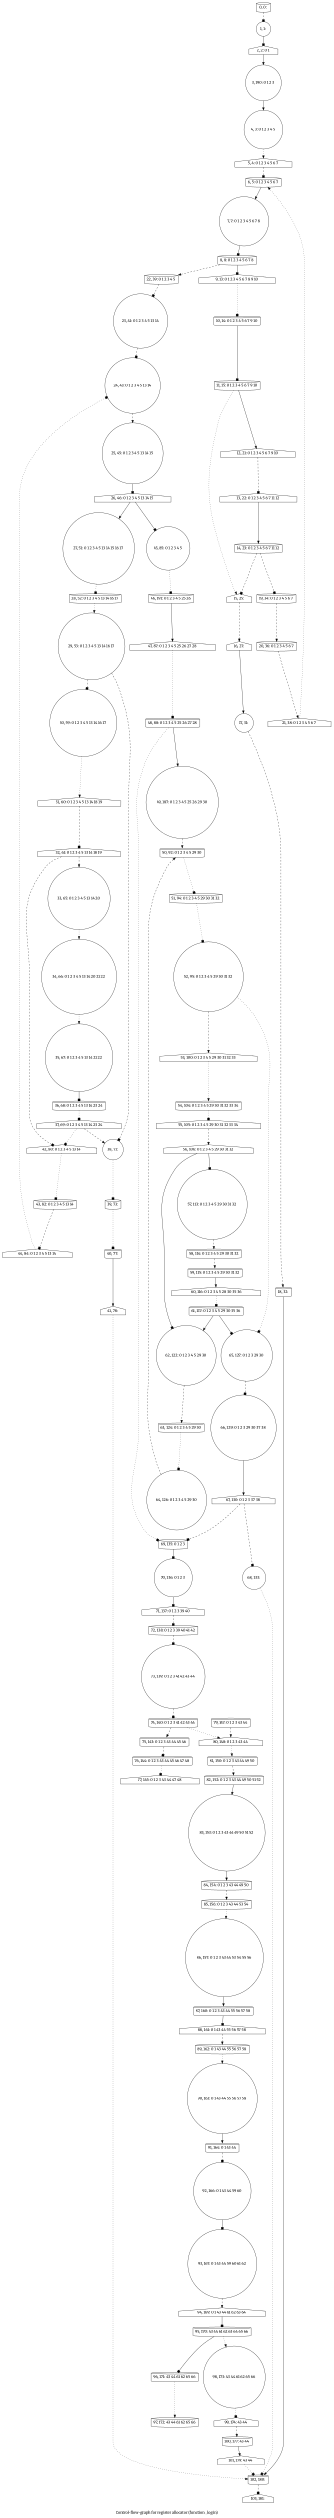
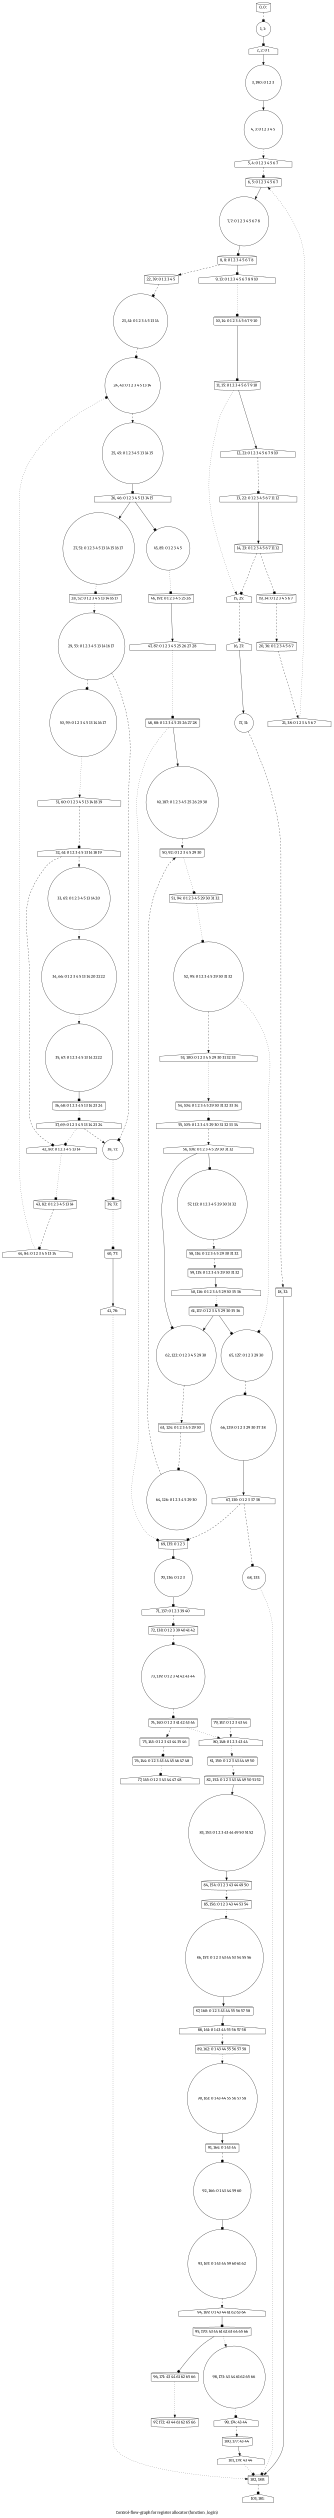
node "60, 116: 0 1 2 3 4 5 28 30 35 36": label "60, 116: 0 1 2 3 4 5 28 30 35 36" -> "60, 116: 0 1 2 3 4 5 29 30 35 36"
edge "63, 124: 0 1 2 3 4 5 29 30" -> "64, 126: 0 1 2 3 4 5 29 30": style dotted -> dashed
node "75, 143: 0 1 2 3 43 44 45 46": label "75, 143: 0 1 2 3 43 44 45 46" -> "75, 143: 0 1 2 3 43 44 35 46"
